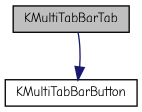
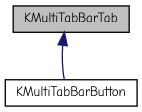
edge "KMultiTabBarTab" -> "KMultiTabBarButton": reversed
